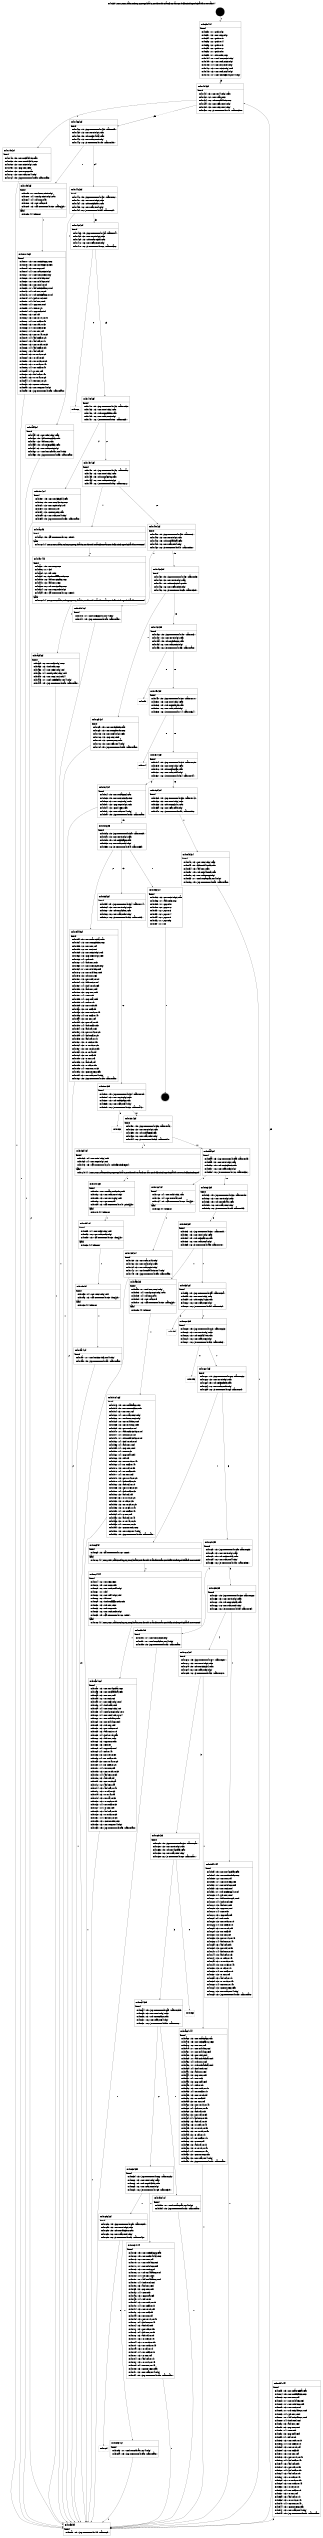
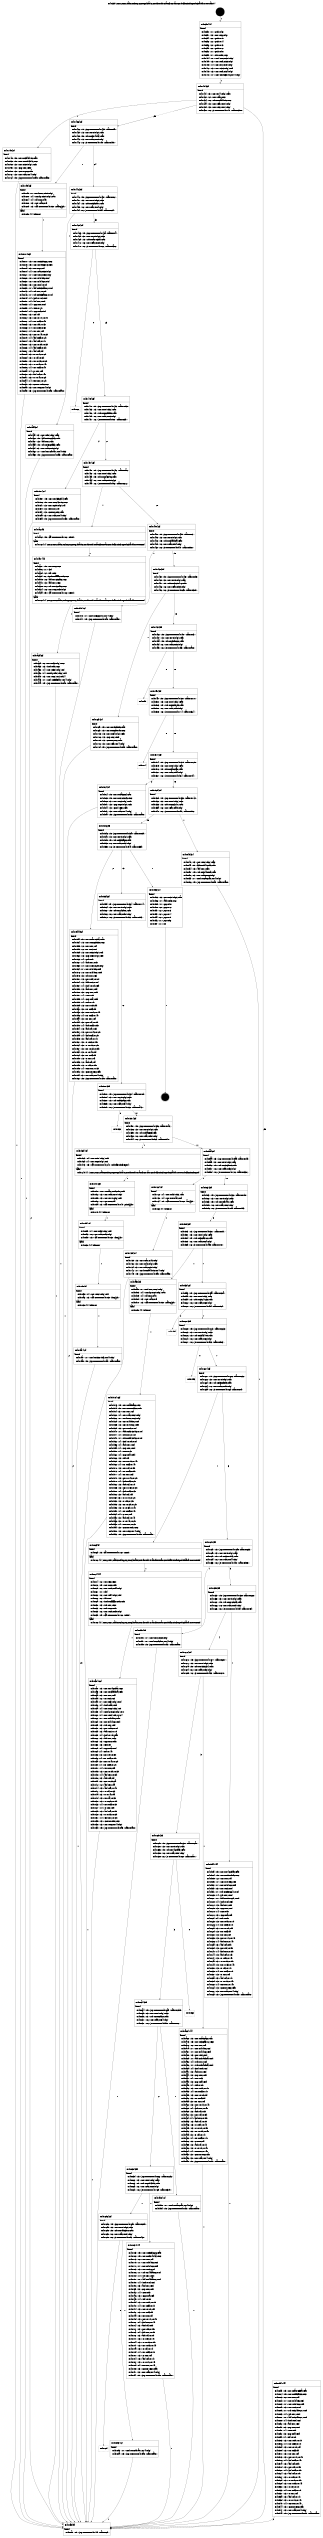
edge "0x4013f0 [47]" -> "0x40141f [23]": label " 25" -> " 1"
edge "0x401bc4 [27]" -> "0x401546 [25]": now "0x40152d [25]" -> "0x401546 [25]"
edge "0x401ea8 [5]" -> "0x40141f [23]": reversed
